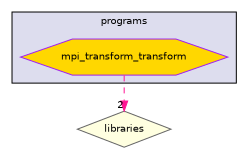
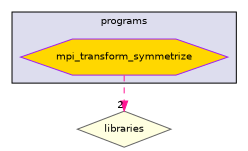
node "mpi_transform_transform": label "mpi_transform_transform" -> "mpi_transform_symmetrize"
